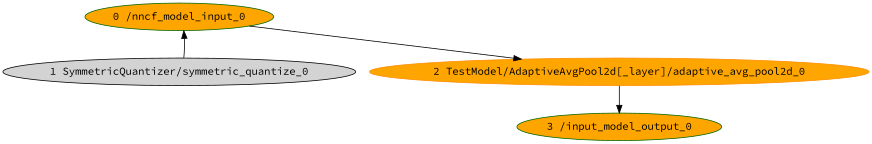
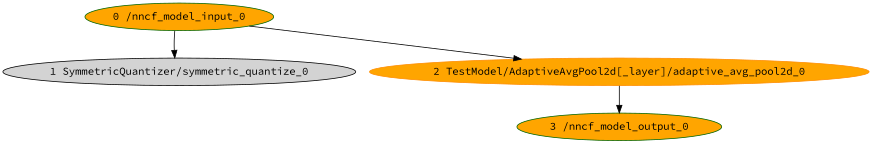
edge "1 SymmetricQuantizer/symmetric_quantize_0" -> "0 /nncf_model_input_0": reversed
node "3 /input_model_output_0": label "3 /input_model_output_0" -> "3 /nncf_model_output_0"
